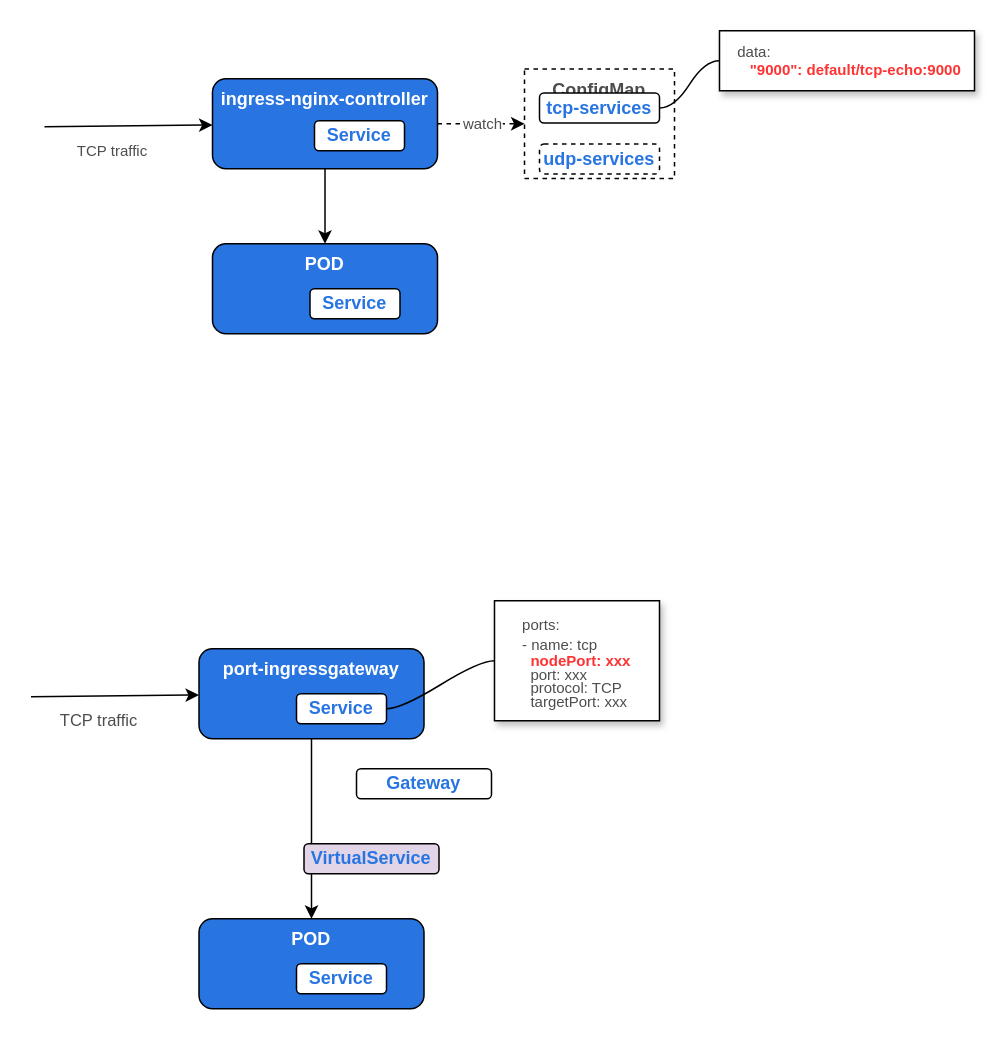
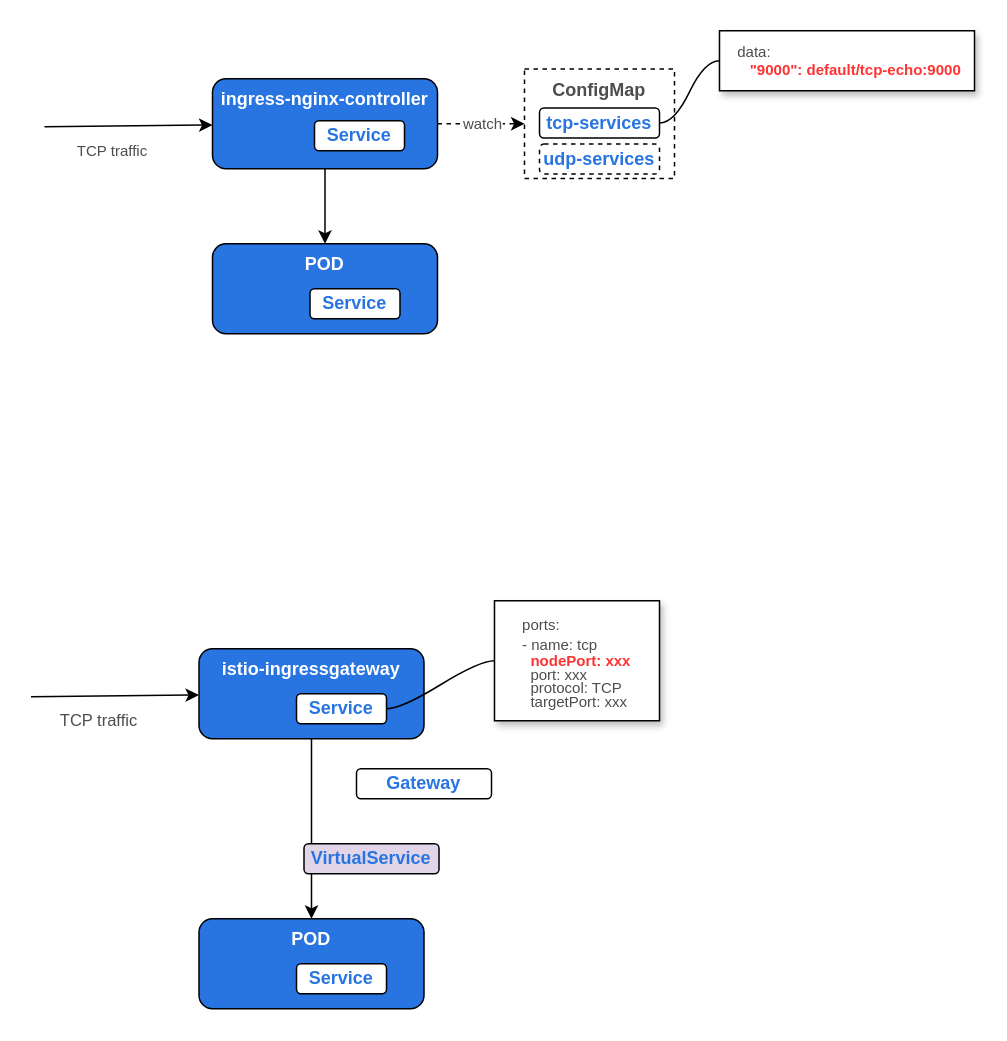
node "tcp-services": moved (599, 108) -> (599, 123)
node "port-ingressgateway": label "port-ingressgateway" -> "istio-ingressgateway"
